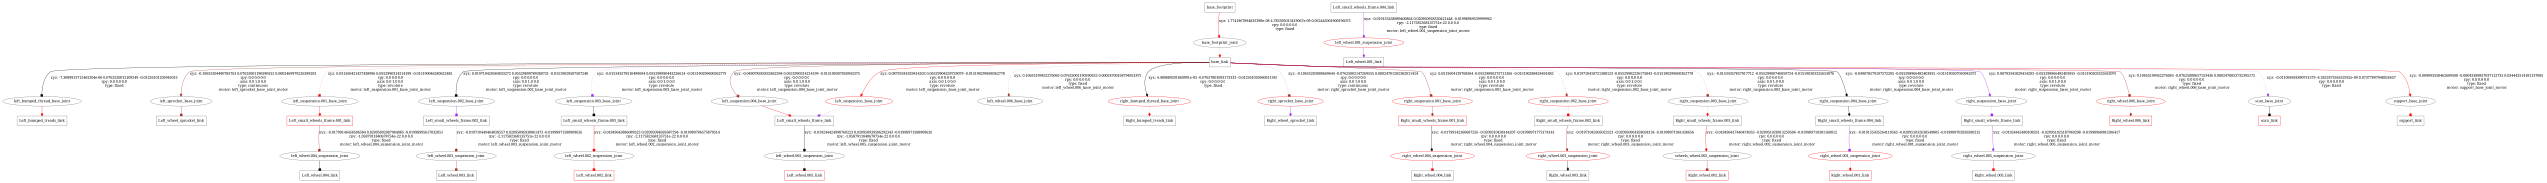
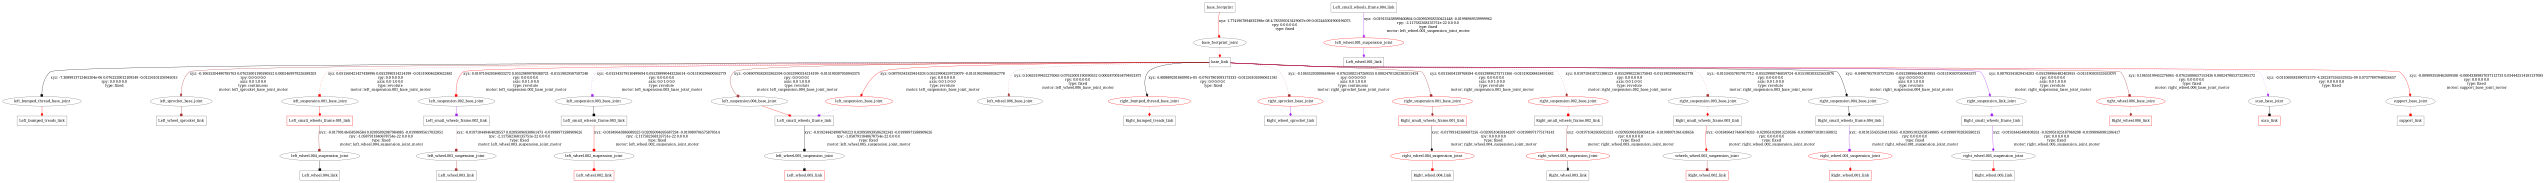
edge "base_link" -> "left_suspension.002_base_joint": color black -> red
node "right_suspension_base_joint": label "right_suspension_base_joint" -> "right_suspension_link_joint"
